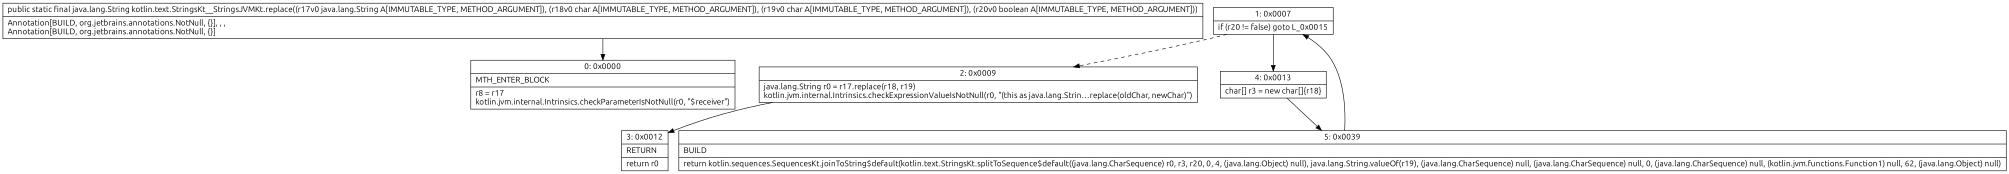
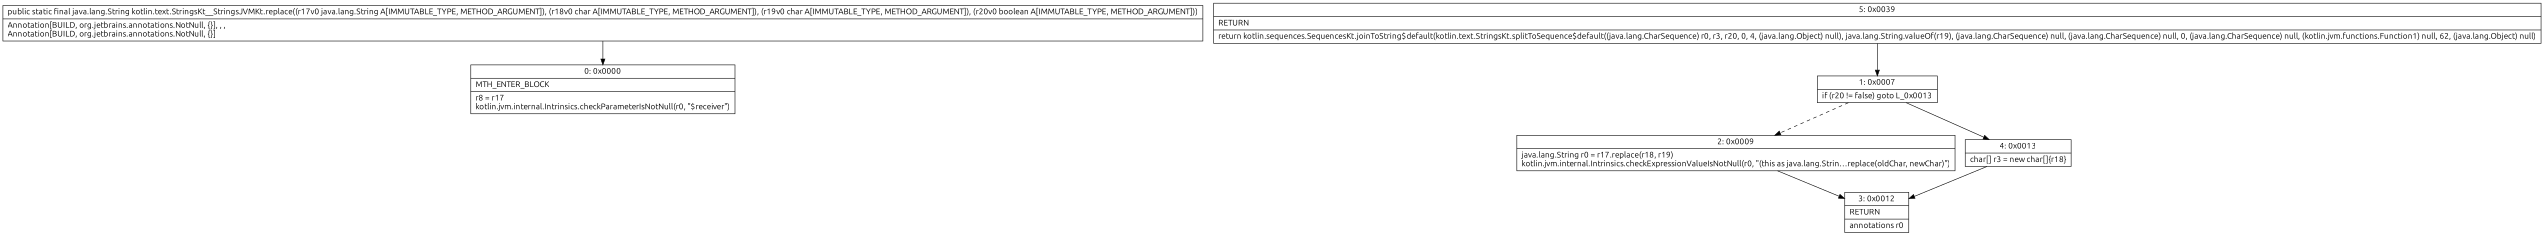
node "1: 0x0007": text "if (r20 != false) goto L_0x0015" -> "if (r20 != false) goto L_0x0013"
edge "4: 0x0013" -> "5: 0x0039": now "4: 0x0013" -> "3: 0x0012"
node "5: 0x0039": text "BUILD" -> "RETURN"
node "3: 0x0012": text "return r0" -> "annotations r0"
